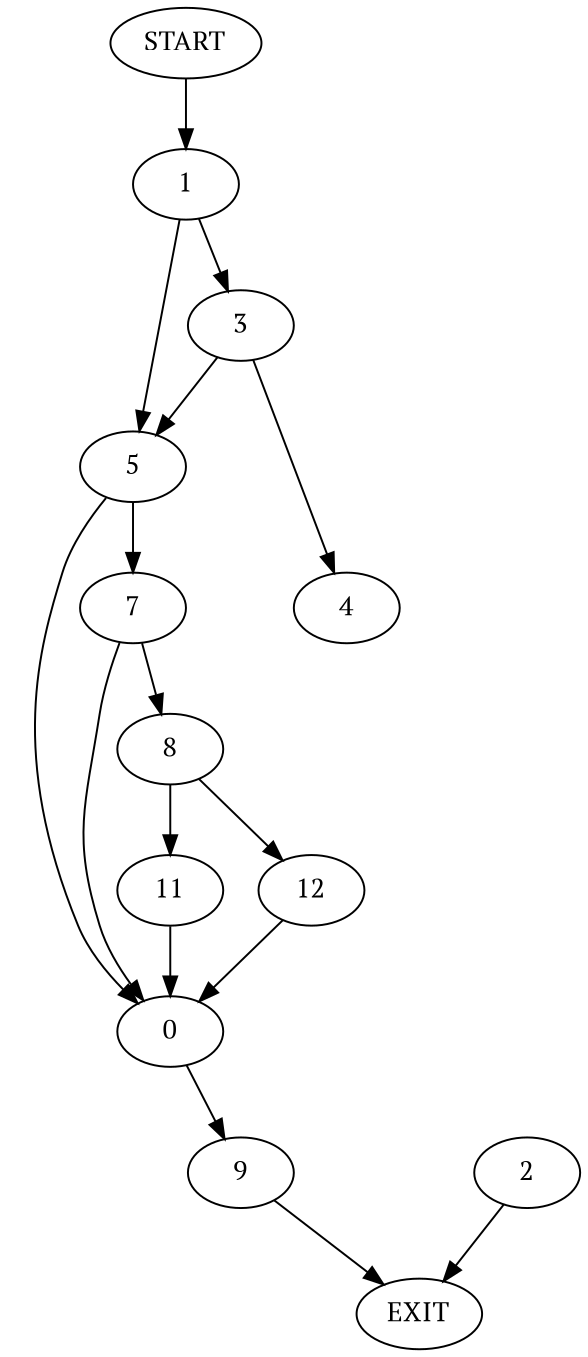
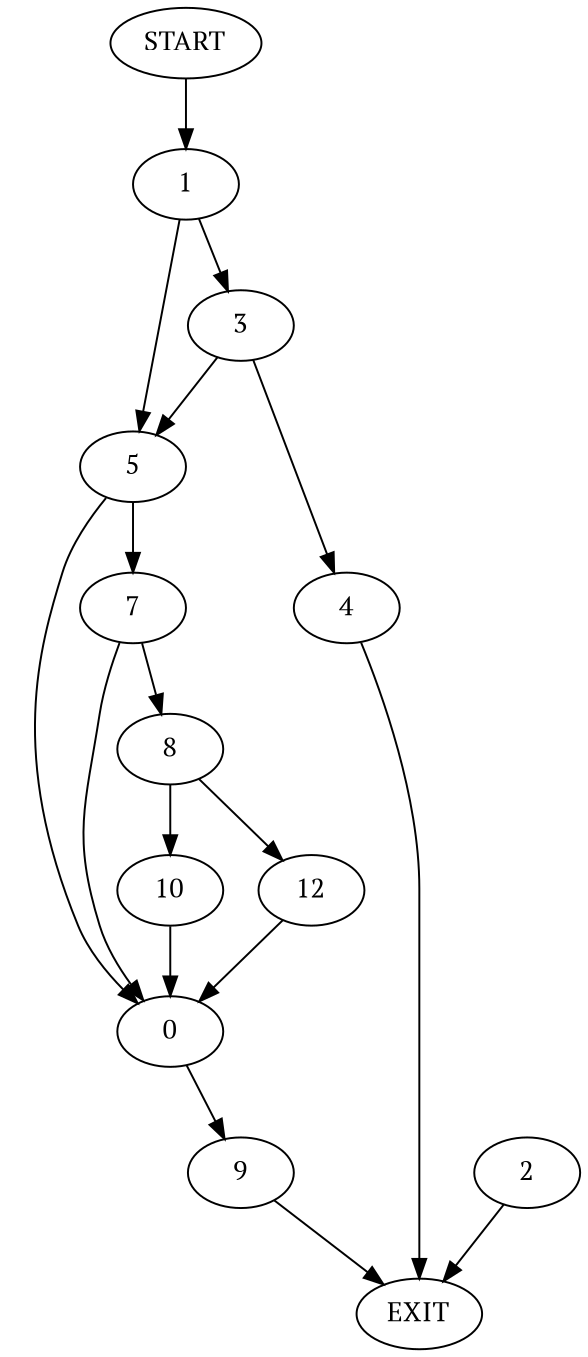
node "11": label "11" -> "10"
edge "4" -> "EXIT": added
